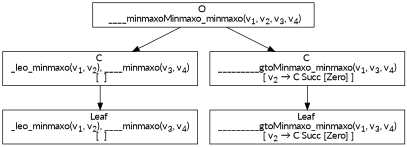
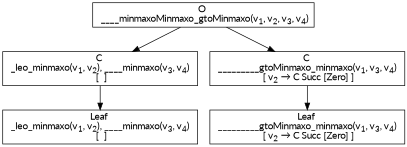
node "O": text "____minmaxoMinmaxo_minmaxo(v" -> "____minmaxoMinmaxo_gtoMinmaxo(v"
